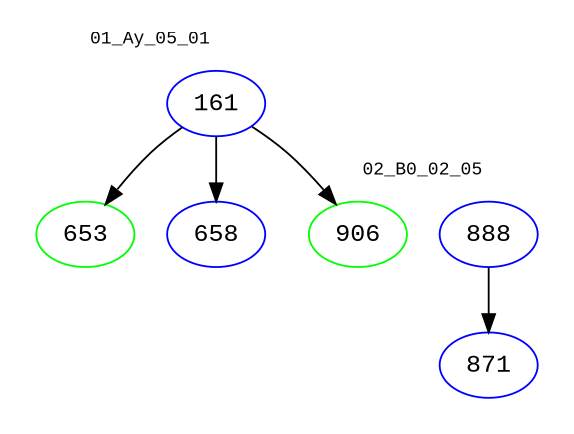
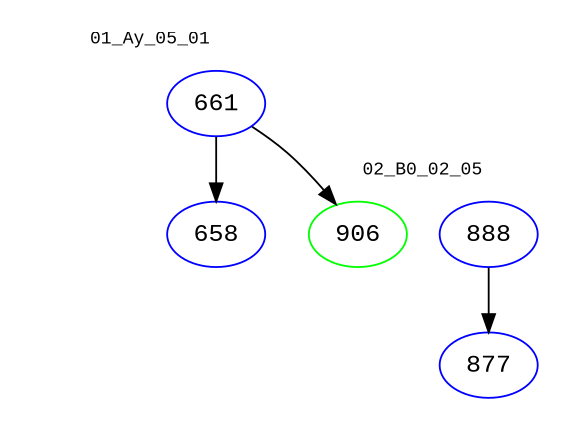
node "161": label "161" -> "661"
node "653": removed
node "871": label "871" -> "877"
